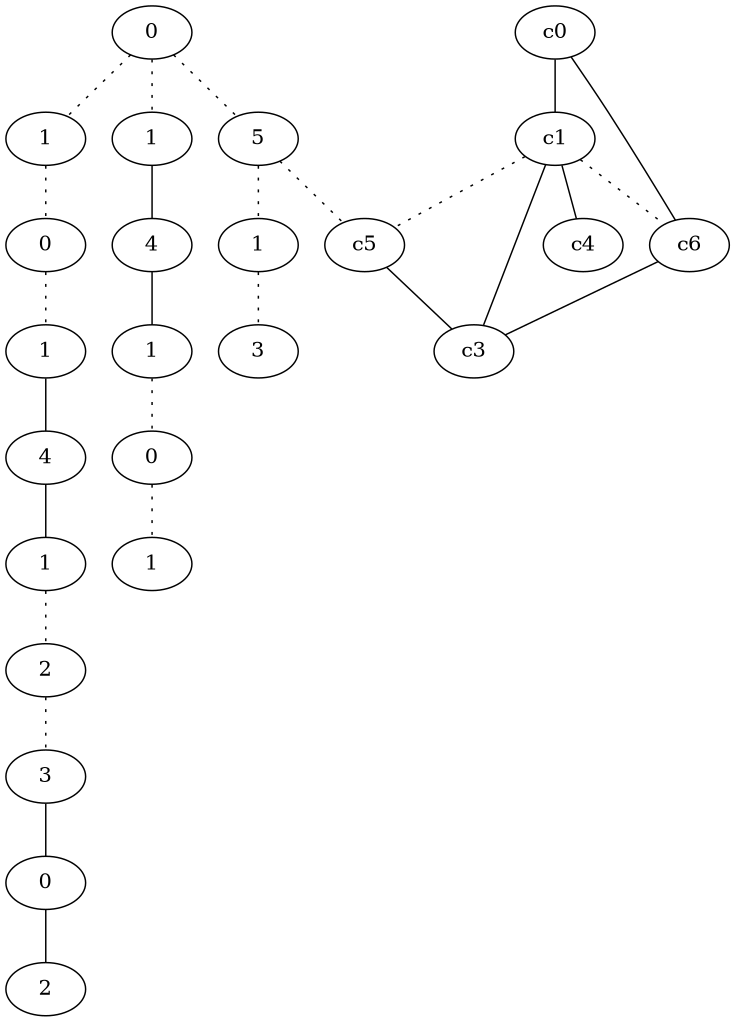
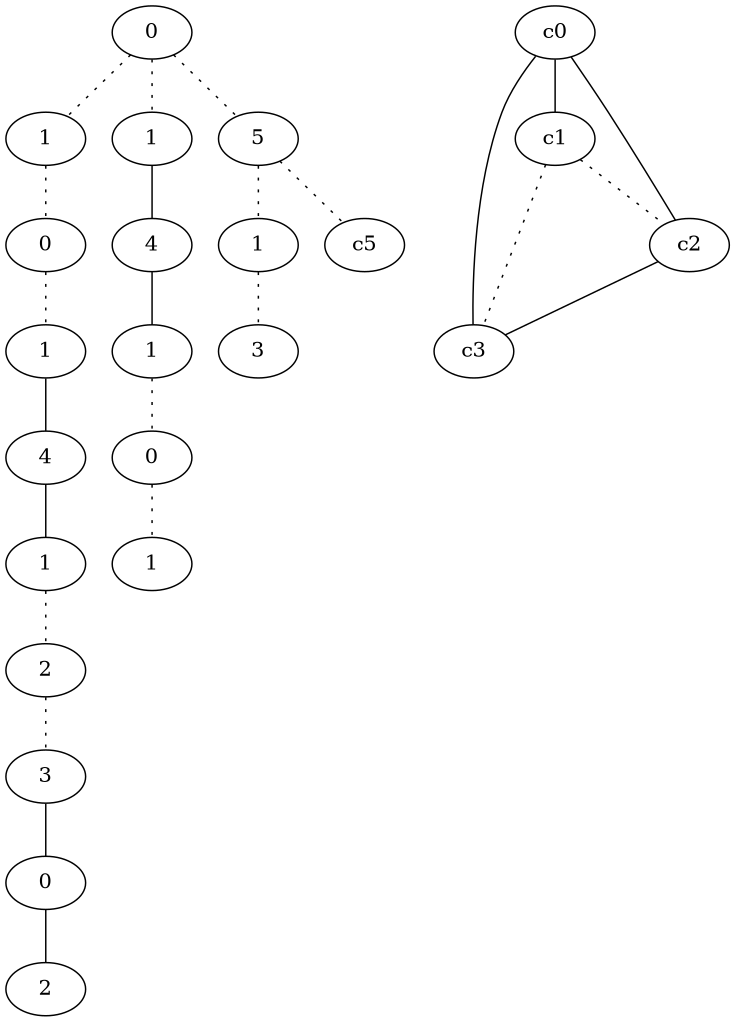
edge "c1" -- "c5": removed
edge "c1" -- "c3": style solid -> dotted
node "c4": removed
node "c6": label "c6" -> "c2"
edge "c5" -- "c3": now "c0" -- "c3"
